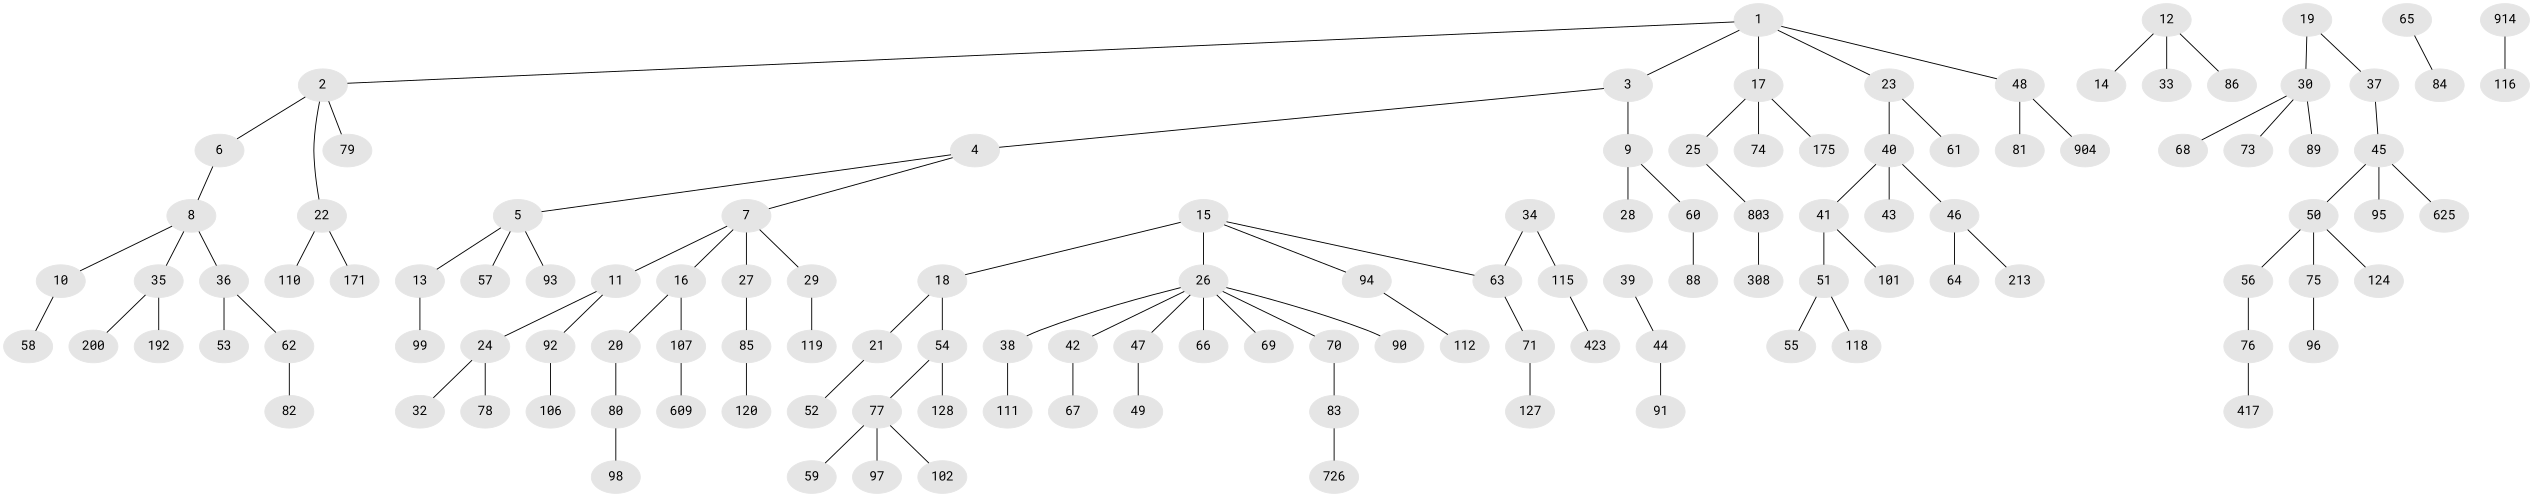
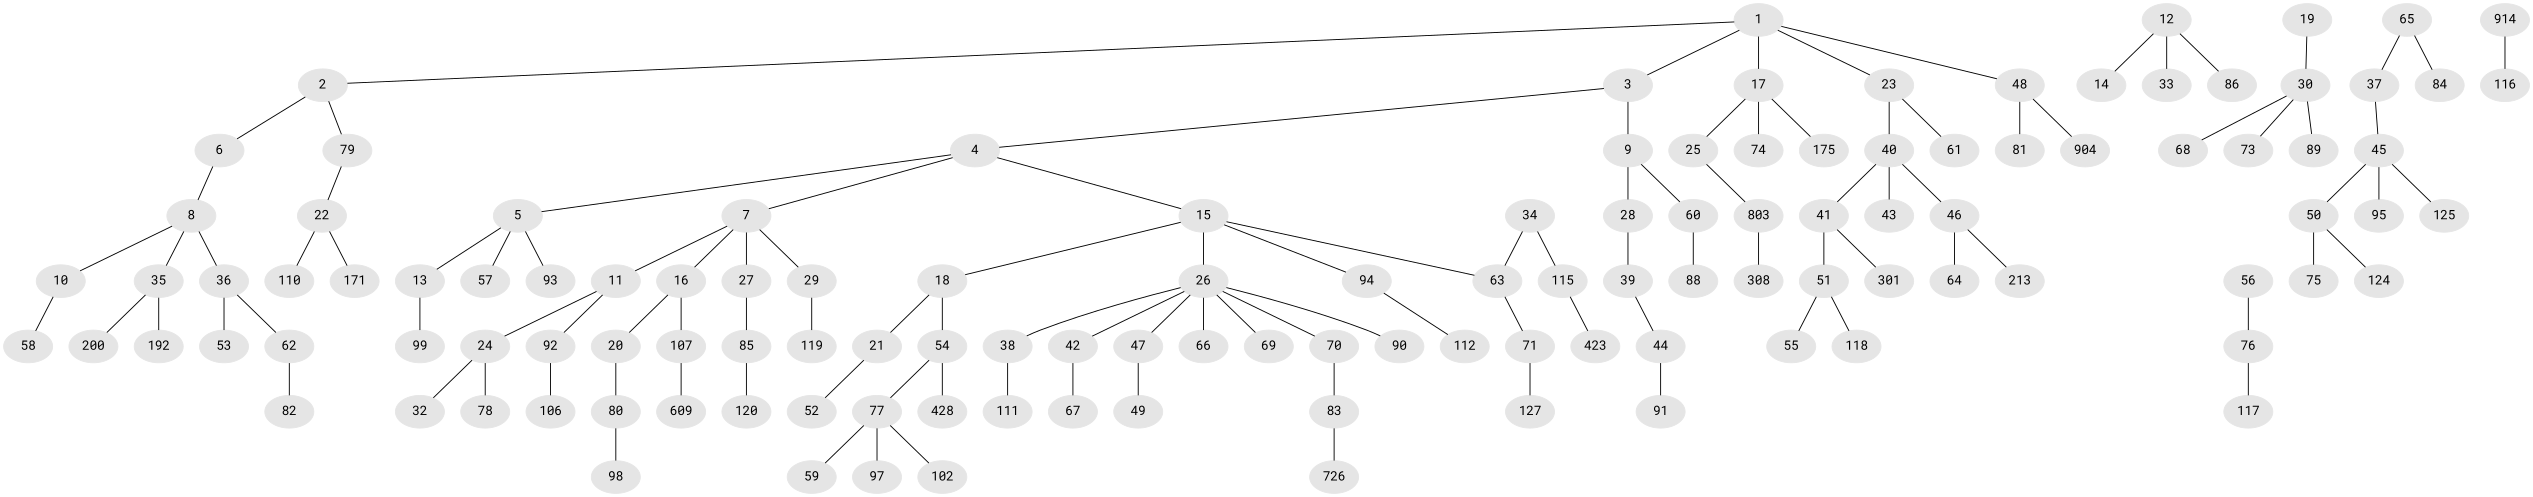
edge "19" -- "37": now "65" -- "37"
edge "2" -- "22": now "79" -- "22"
edge "4" -- "15": added
node "625": label "625" -> "125"
edge "50" -- "56": removed
edge "28" -- "39": added
node "101": label "101" -> "301"
node "96": removed
node "128": label "128" -> "428"
node "417": label "417" -> "117"
